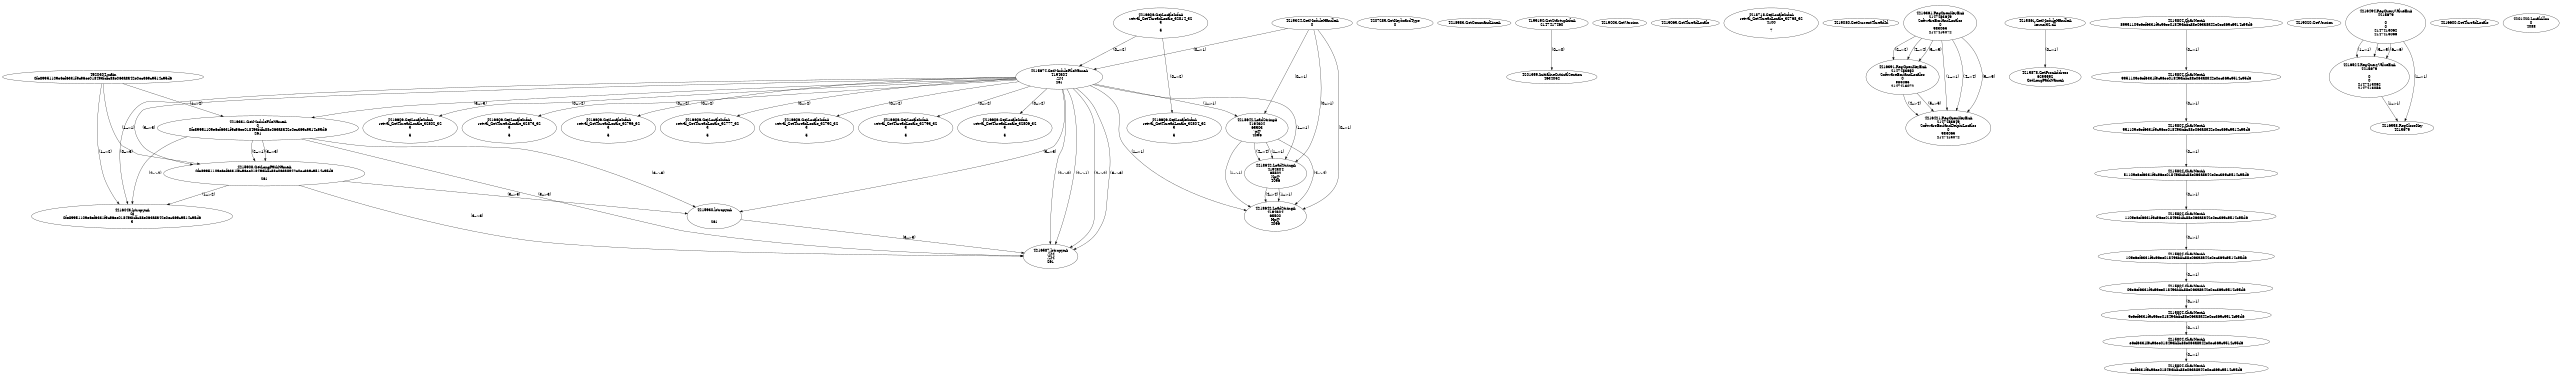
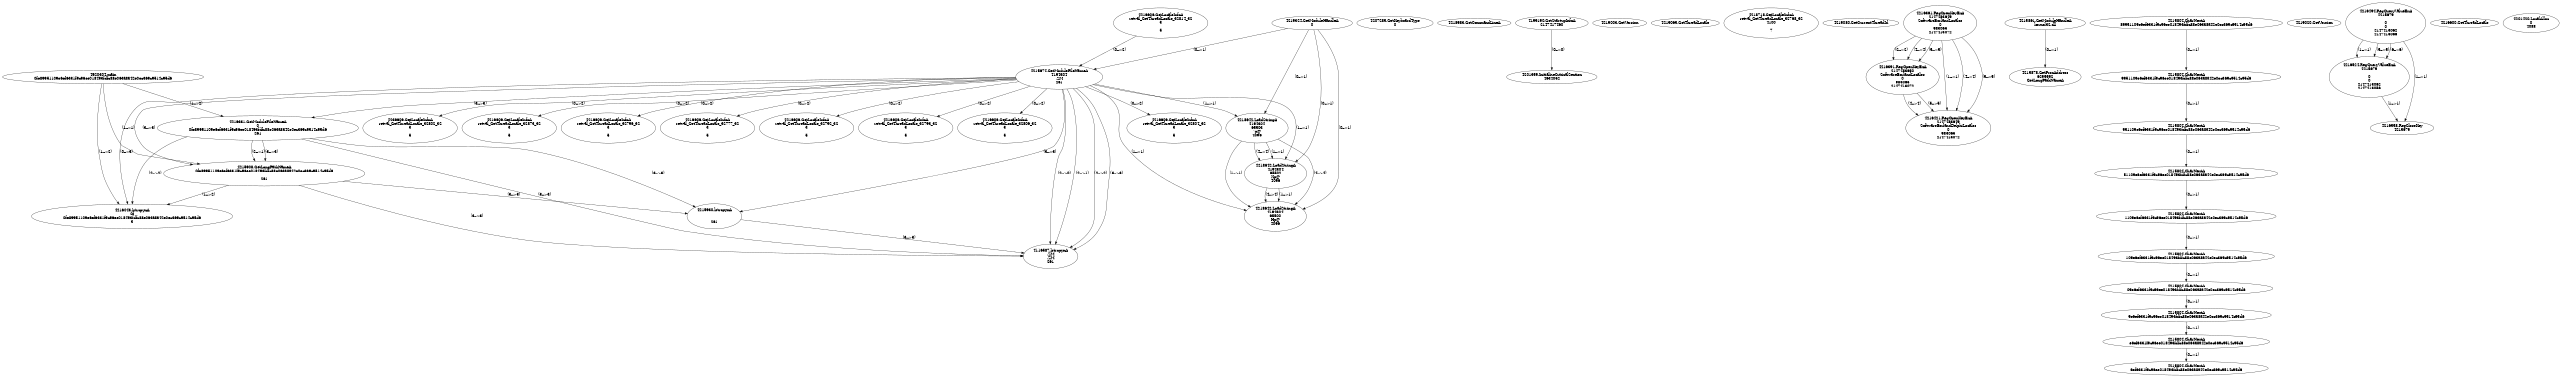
edge "4216606.GetLocaleInfoA retval_GetThreadLocale_32814_32 3 5" -> "4216606.GetLocaleInfoA retval_GetThreadLocale_32804_32 3 5": now "4215674.GetModuleFileNameA 4194304 .ZM 261" -> "4216606.GetLocaleInfoA retval_GetThreadLocale_32804_32 3 5"
node "4216606.GetLocaleInfoA retval_GetThreadLocale_32802_32 3 5": label "4216606.GetLocaleInfoA retval_GetThreadLocale_32802_32 3 5" -> "4236606.GetLocaleInfoA retval_GetThreadLocale_32802_32 3 5"
node "4216587.lstrcpynA .ZM .ZM 261": label "4216587.lstrcpynA .ZM .ZM 261" -> "4116587.lstrcpynA .ZM .ZM 261"
